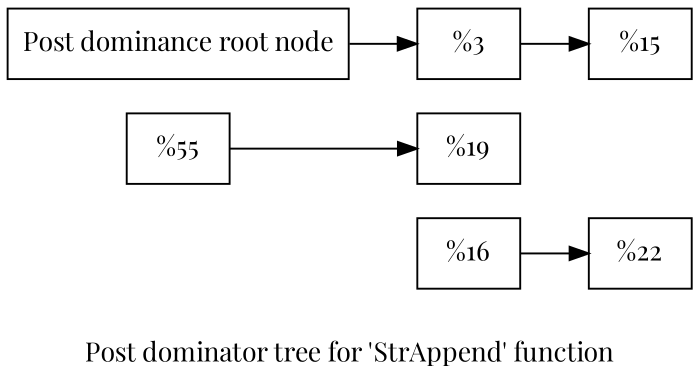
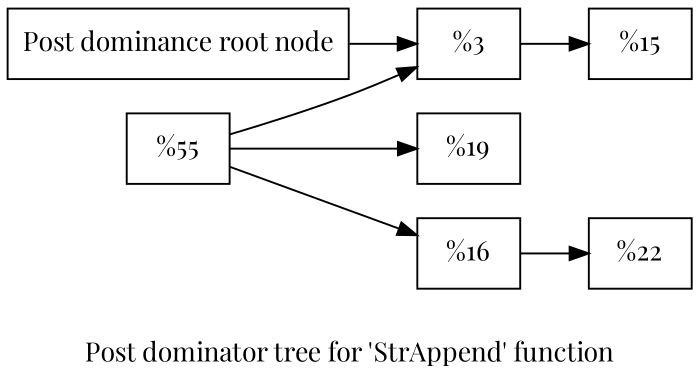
edge "%55" -> "%3": added
edge "%55" -> "%16": added
